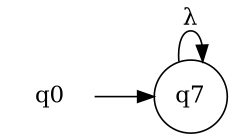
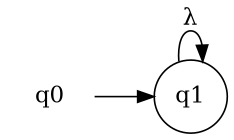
node "q7": label "q7" -> "q1"
